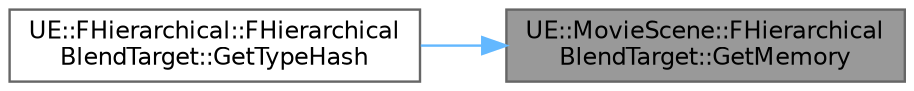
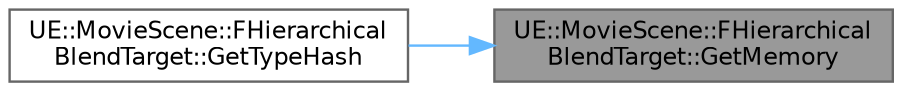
node "UE::FHierarchical::FHierarchical BlendTarget::GetTypeHash": label "UE::FHierarchical::FHierarchical BlendTarget::GetTypeHash" -> "UE::MovieScene::FHierarchical BlendTarget::GetTypeHash"
